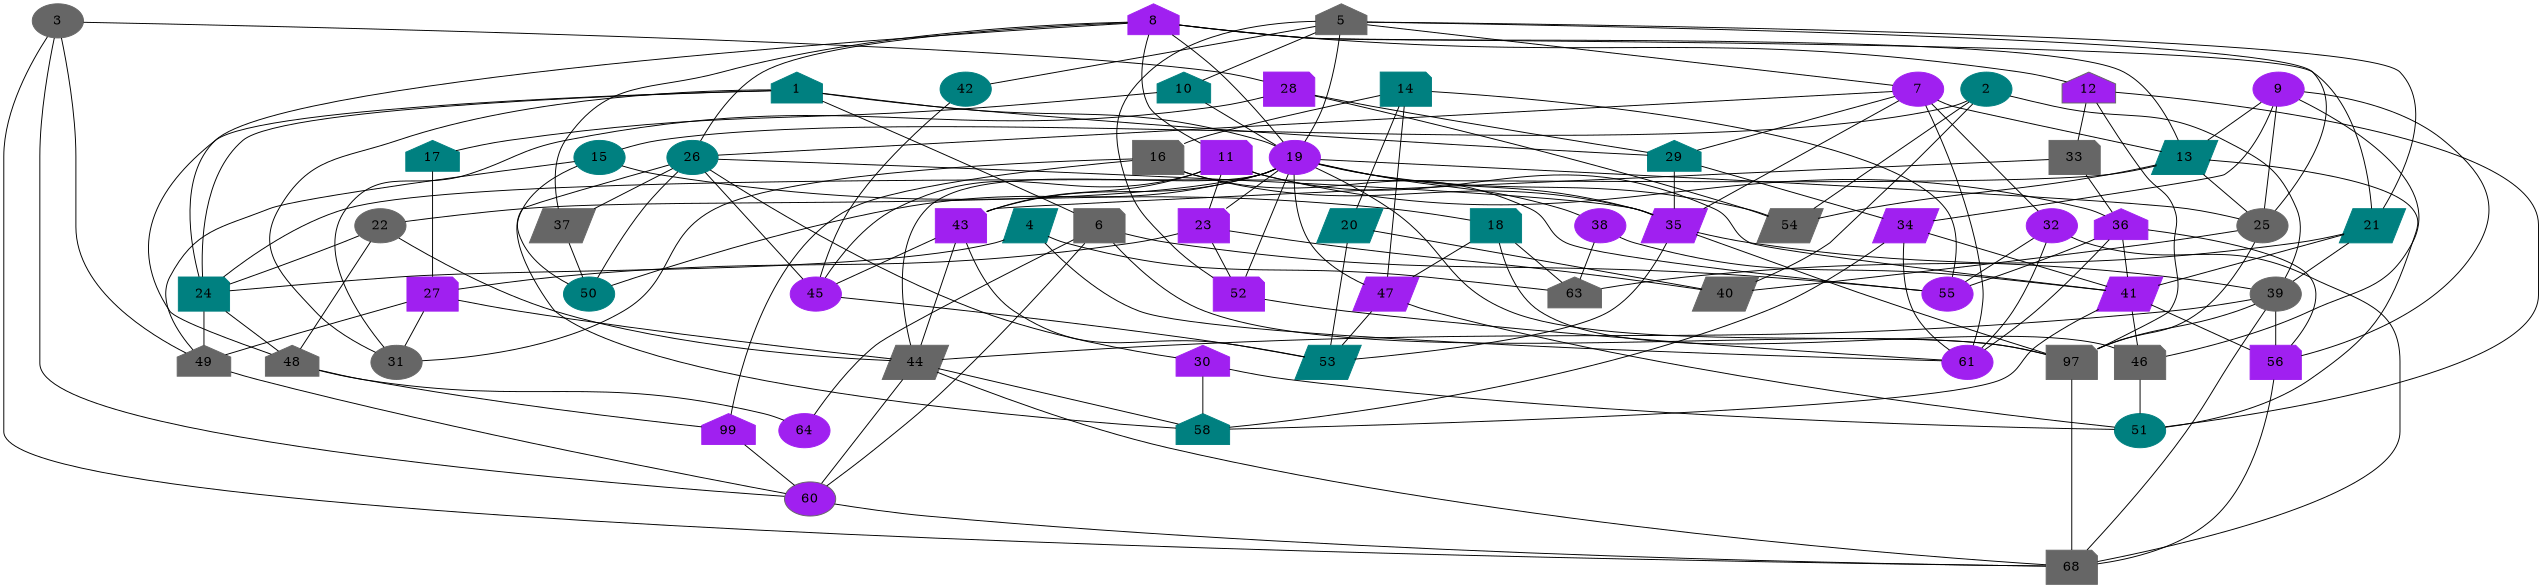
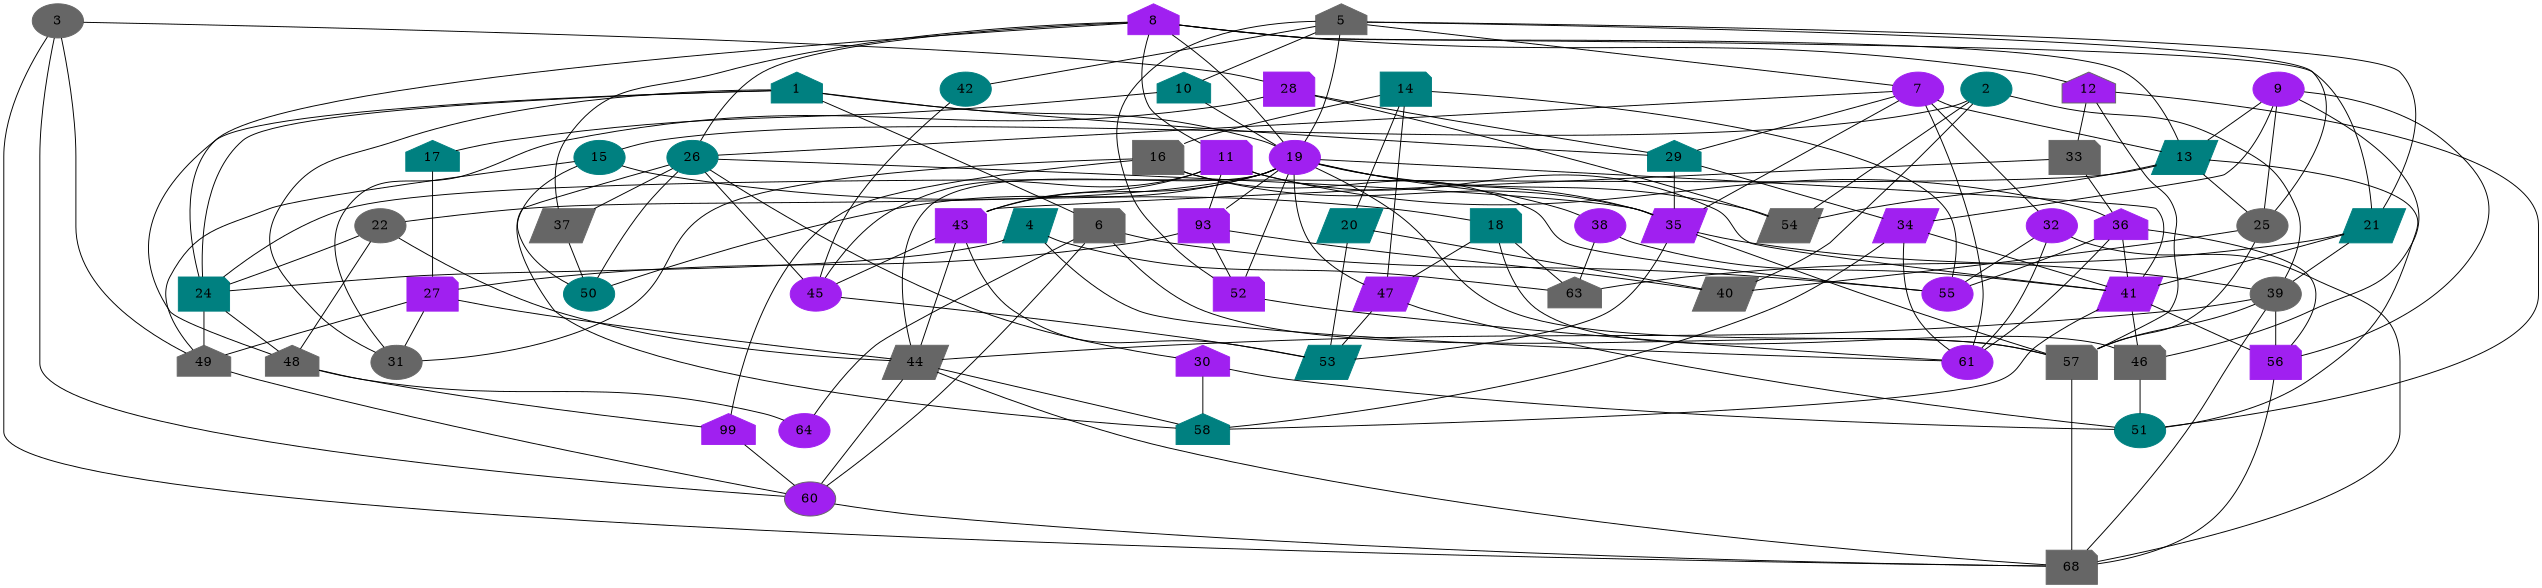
edge "19" -- "25": now "19" -- "41"
node "23": label "23" -> "93"
node "97": label "97" -> "57"
